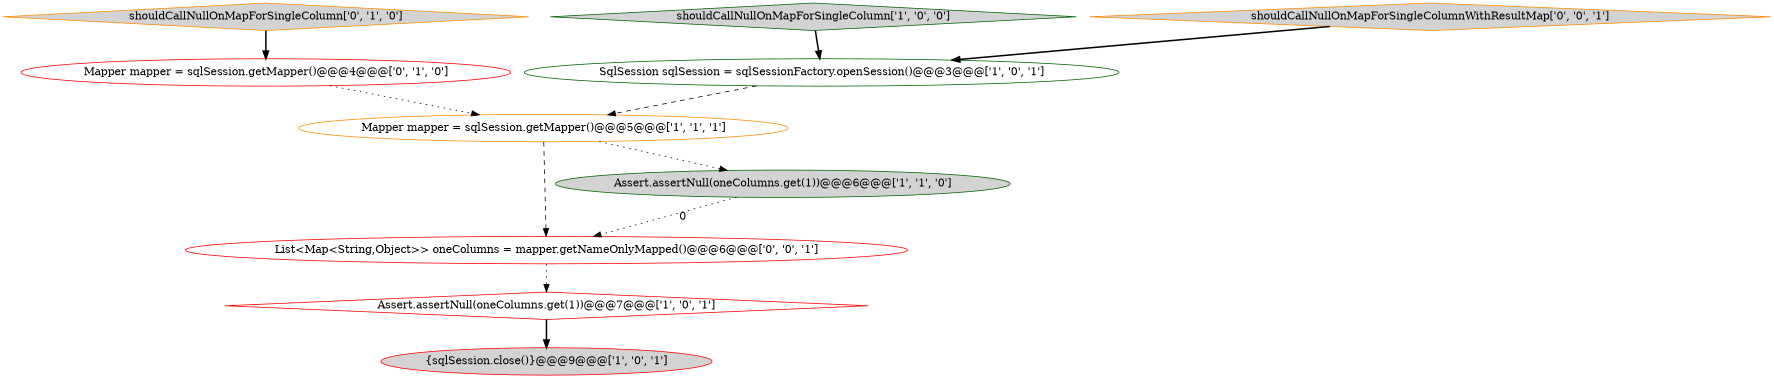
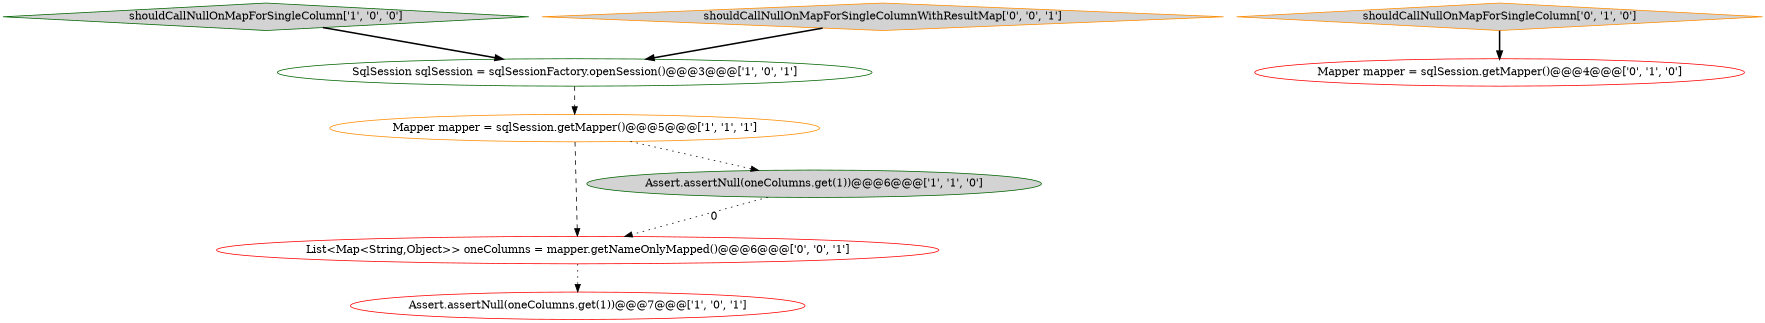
edge "Mapper mapper = sqlSession.getMapper()@@@4@@@['0', '1', '0']" -> "Mapper mapper = sqlSession.getMapper()@@@5@@@['1', '1', '1']": removed
node "Assert.assertNull(oneColumns.get(1))@@@7@@@['1', '0', '1']": shape diamond -> ellipse
node "{sqlSession.close()}@@@9@@@['1', '0', '1']": removed
